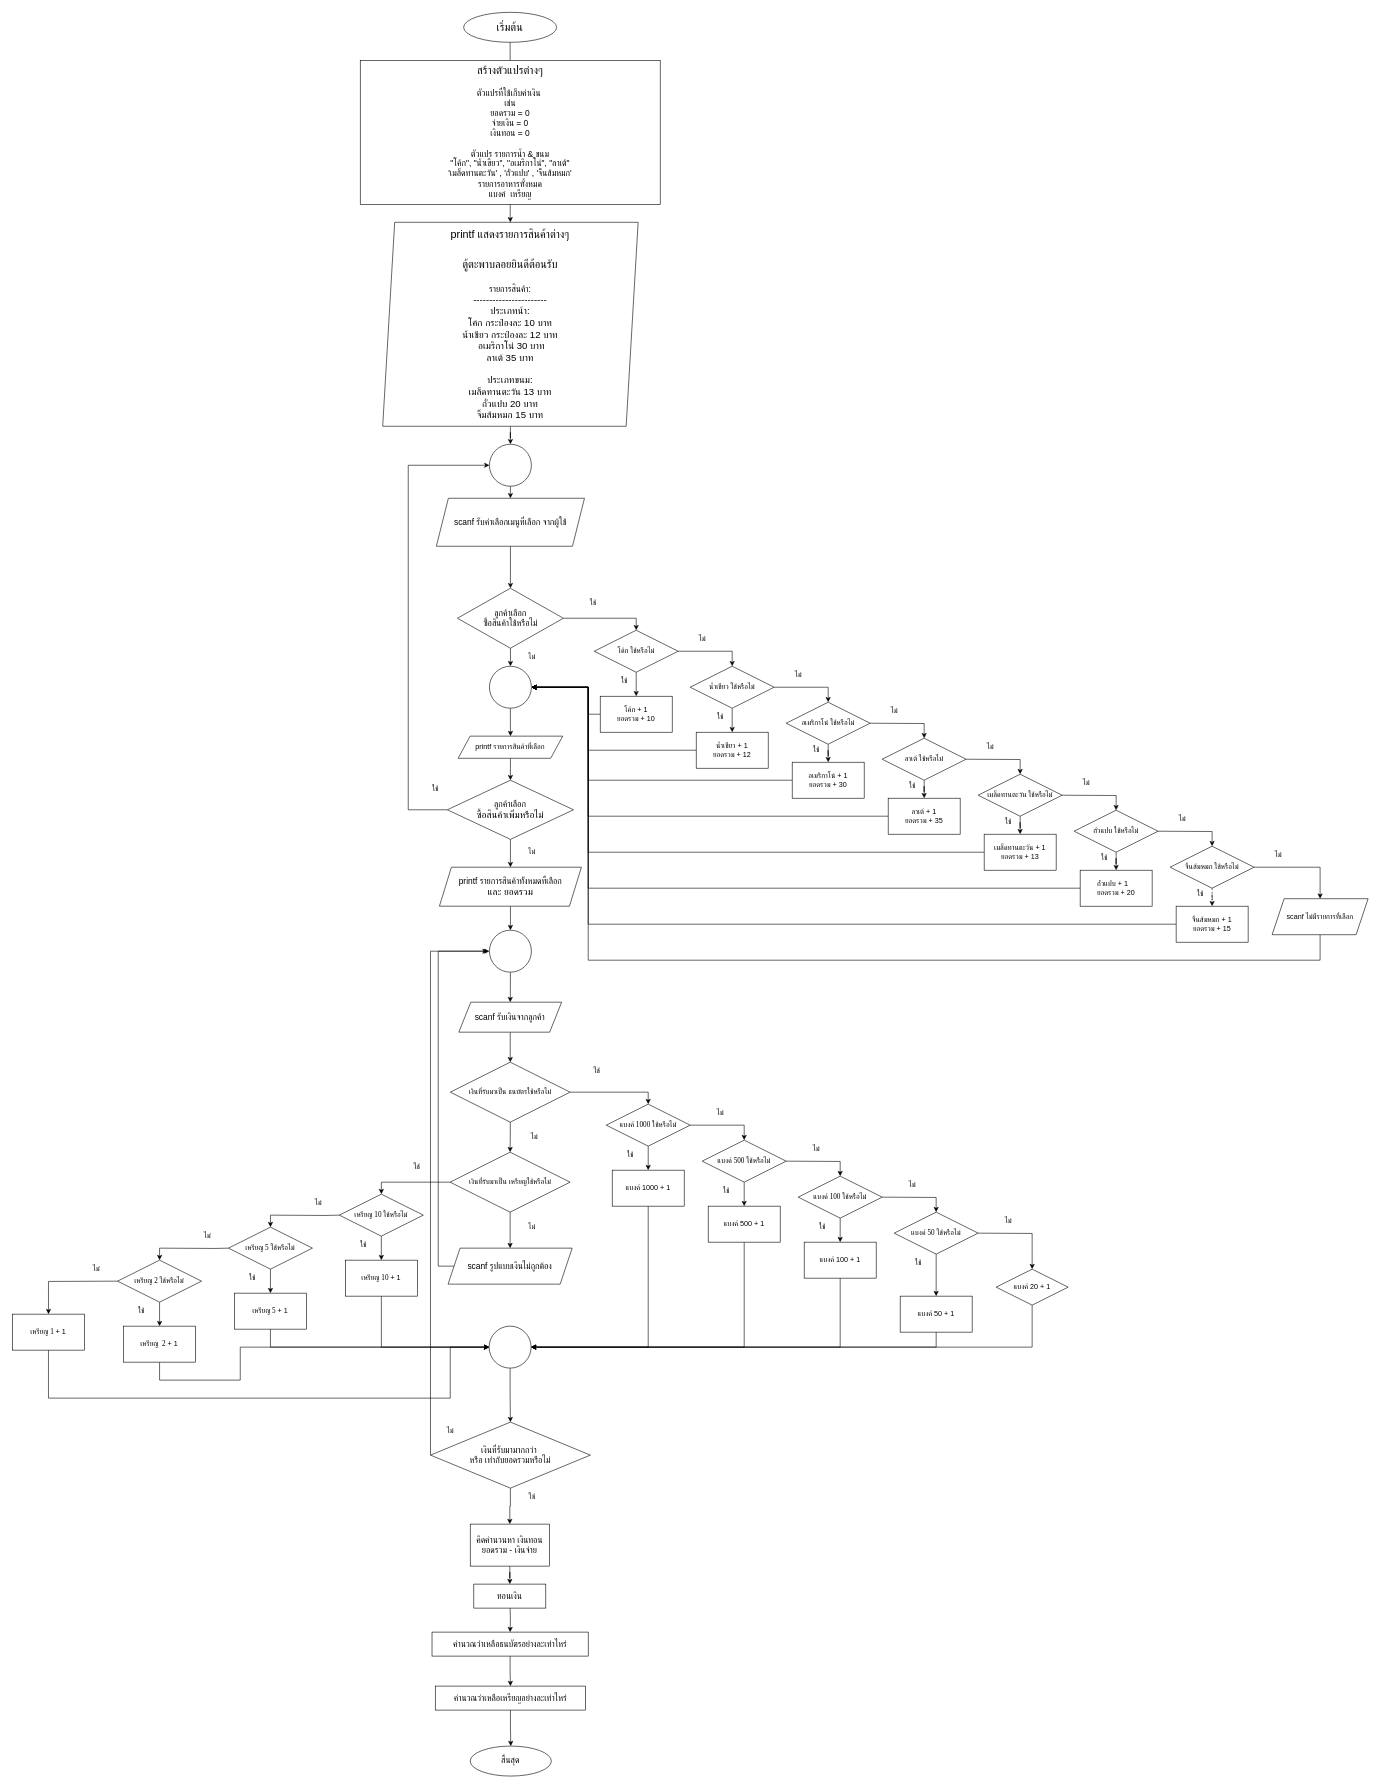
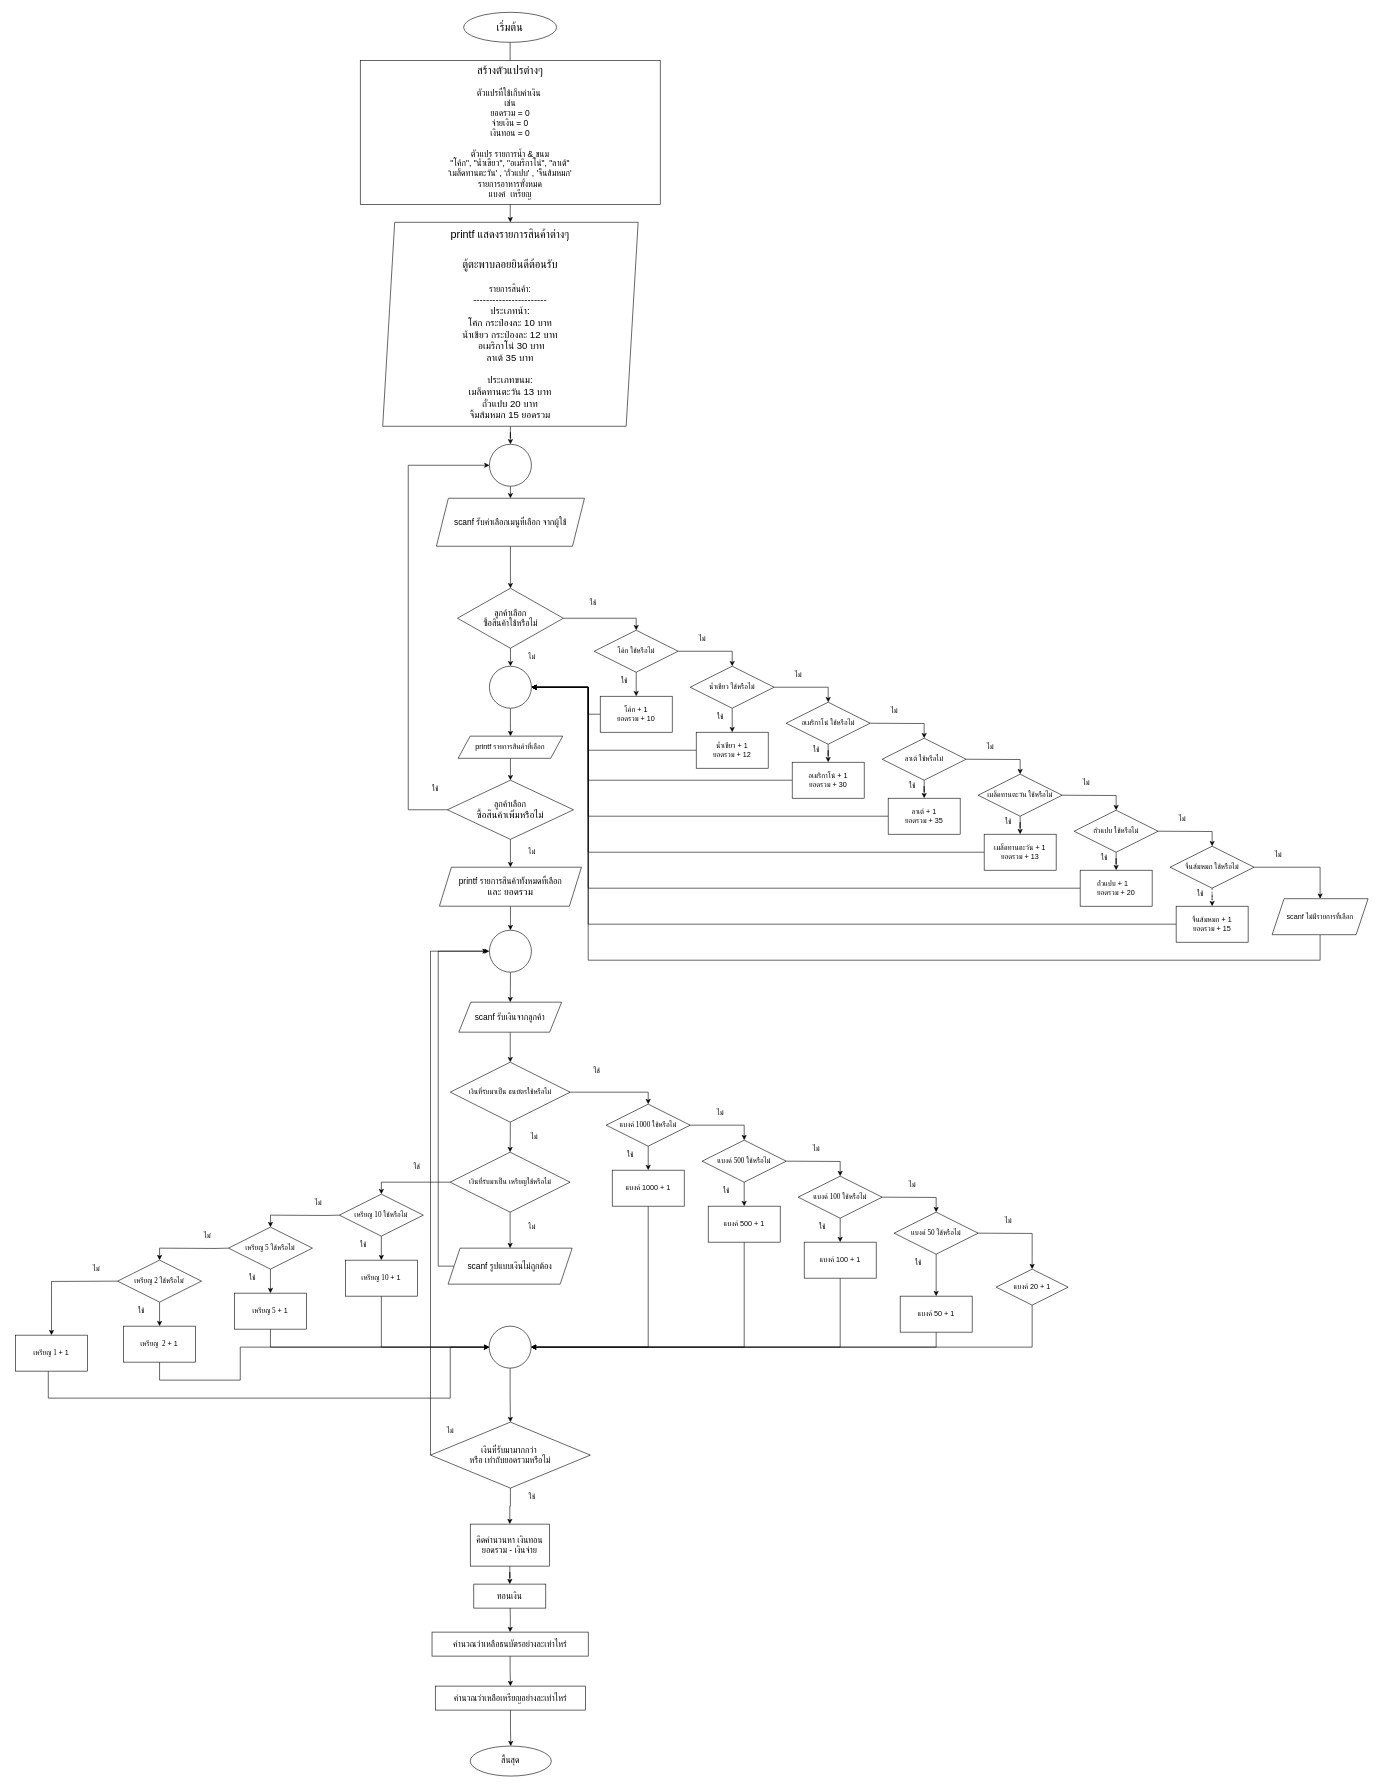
node "printf แสดงรายการสินค้าต่างๆ ตู้ตะพาบลอยยินดีต้อนรับ รายการสินค้า: ----------------------- ประเภทน้ำ: โค้ก กระป๋องละ 10 บาท น้ำเขียว กระป๋องละ 12 บาท อเมริกาโน่ 30 บาท ลาเต้ 35 บาท ประเภทขนม: เมล็ดทานตะวัน 13 บาท ถั่วแปบ 20 บาท จิ้มส้มหมก 15 บาท": label "printf แสดงรายการสินค้าต่างๆ ตู้ตะพาบลอยยินดีต้อนรับ รายการสินค้า: ----------------------- ประเภทน้ำ: โค้ก กระป๋องละ 10 บาท น้ำเขียว กระป๋องละ 12 บาท อเมริกาโน่ 30 บาท ลาเต้ 35 บาท ประเภทขนม: เมล็ดทานตะวัน 13 บาท ถั่วแปบ 20 บาท จิ้มส้มหมก 15 บาท" -> "printf แสดงรายการสินค้าต่างๆ ตู้ตะพาบลอยยินดีต้อนรับ รายการสินค้า: ----------------------- ประเภทน้ำ: โค้ก กระป๋องละ 10 บาท น้ำเขียว กระป๋องละ 12 บาท อเมริกาโน่ 30 บาท ลาเต้ 35 บาท ประเภทขนม: เมล็ดทานตะวัน 13 บาท ถั่วแปบ 20 บาท จิ้มส้มหมก 15 ยอดรวม"
node "เหรียญ 1 + 1": moved (48, 1332) -> (51, 1353)
